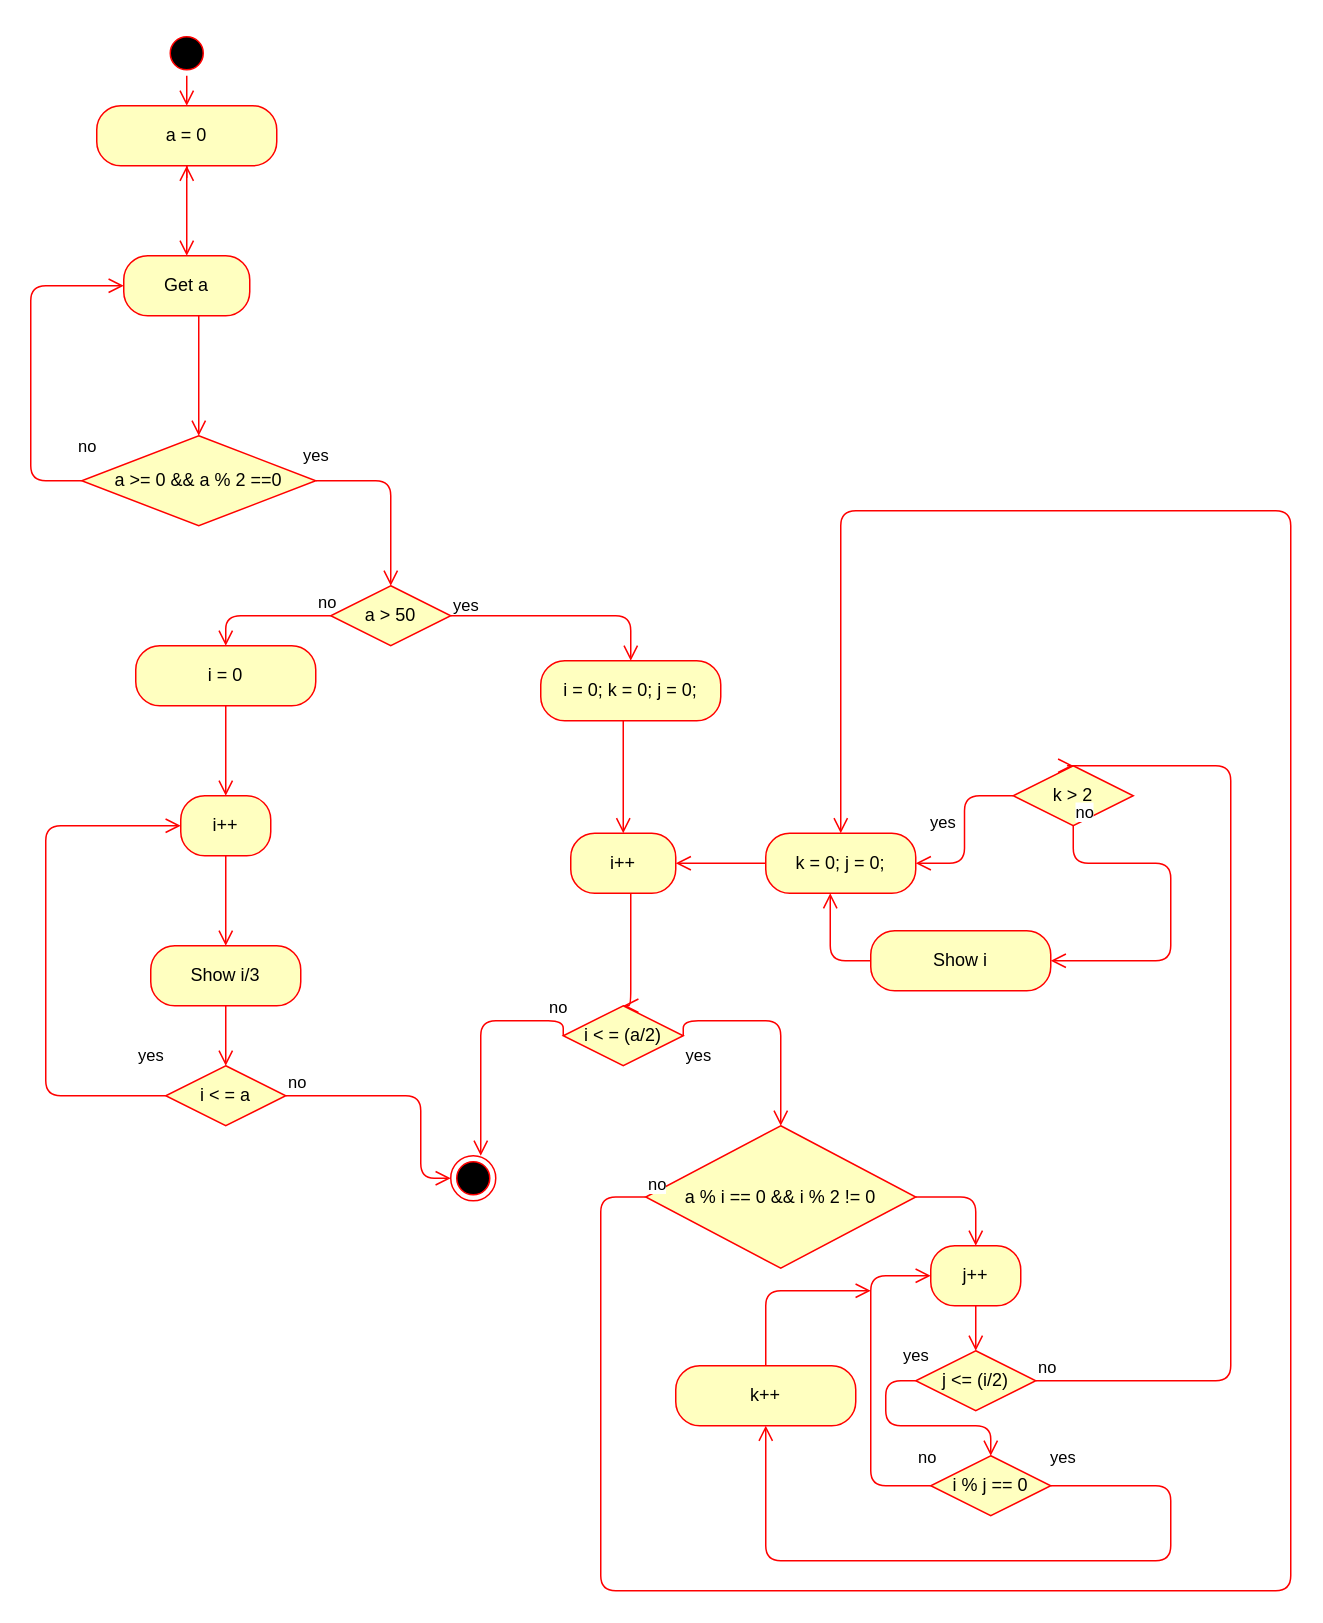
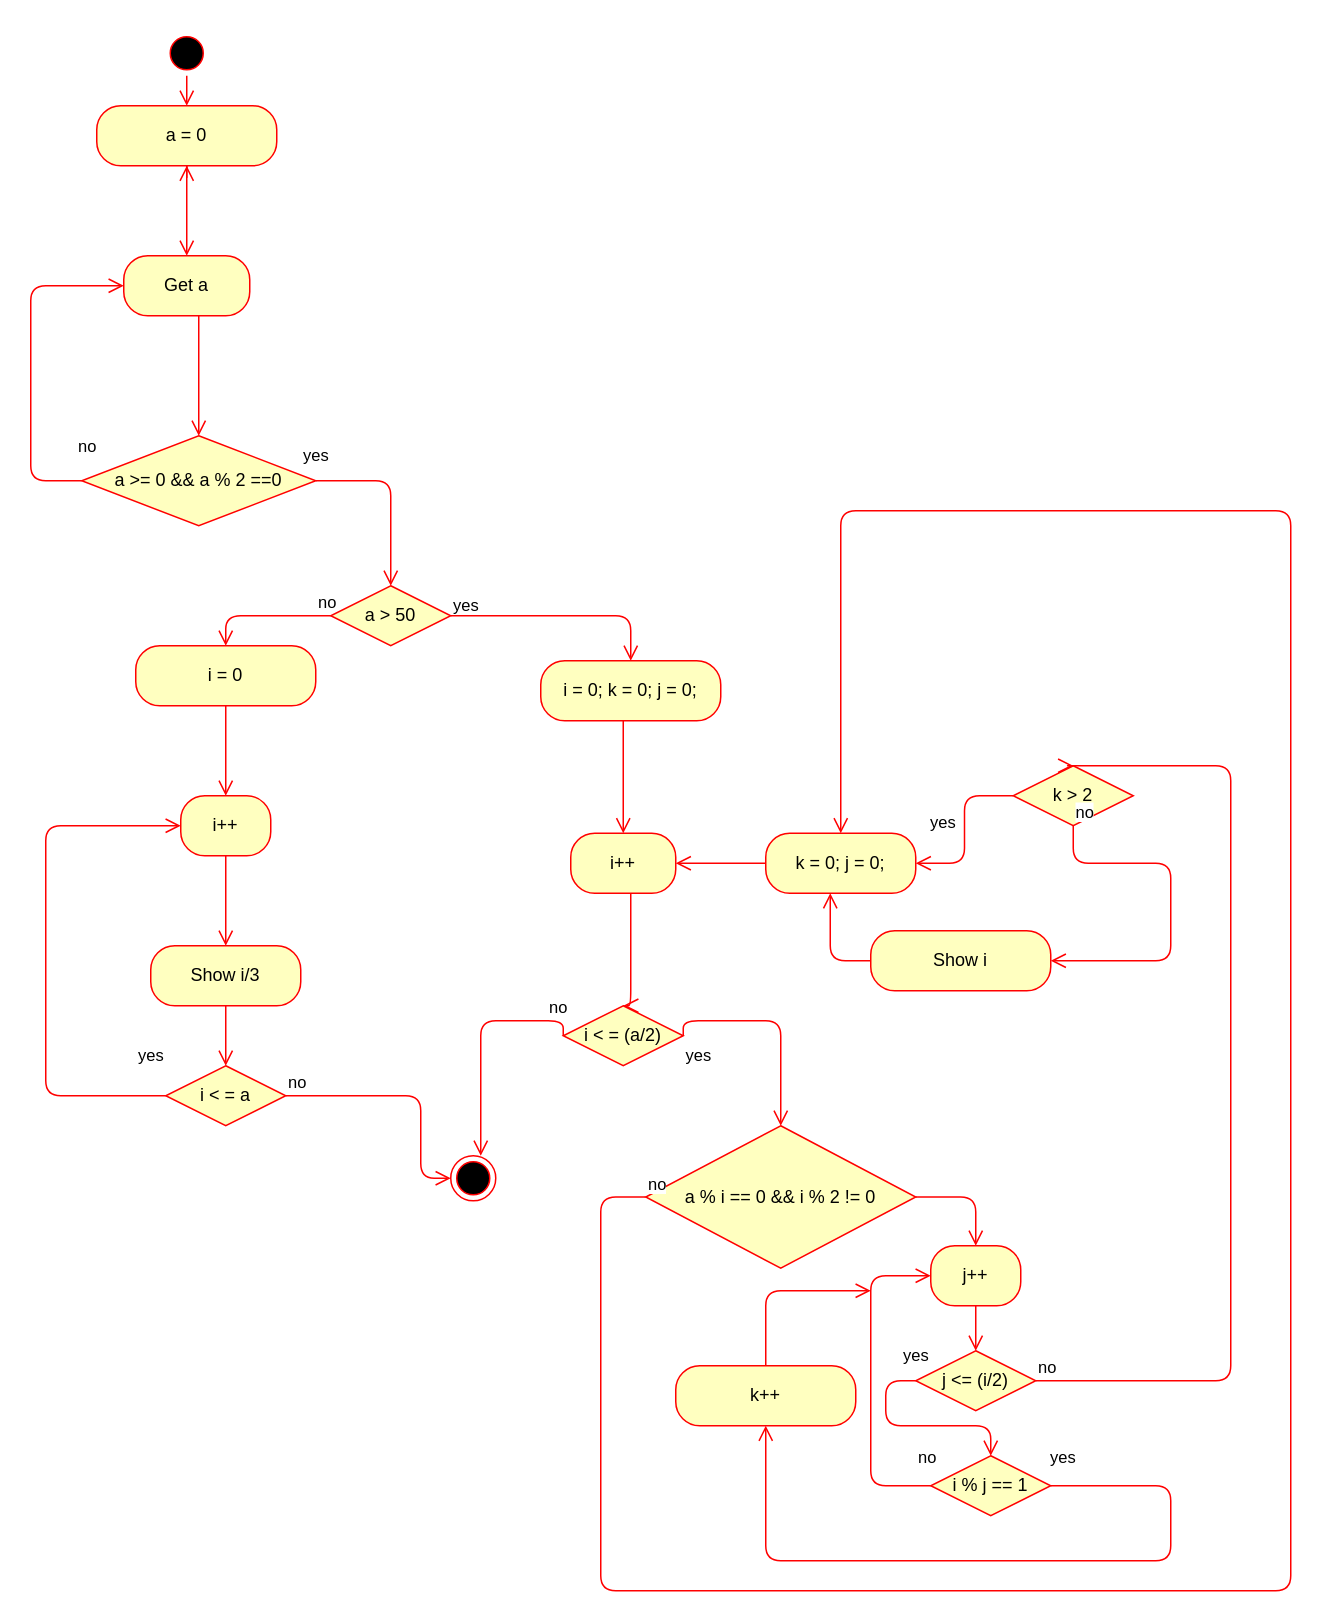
node "i % j == 0": label "i % j == 0" -> "i % j == 1"
